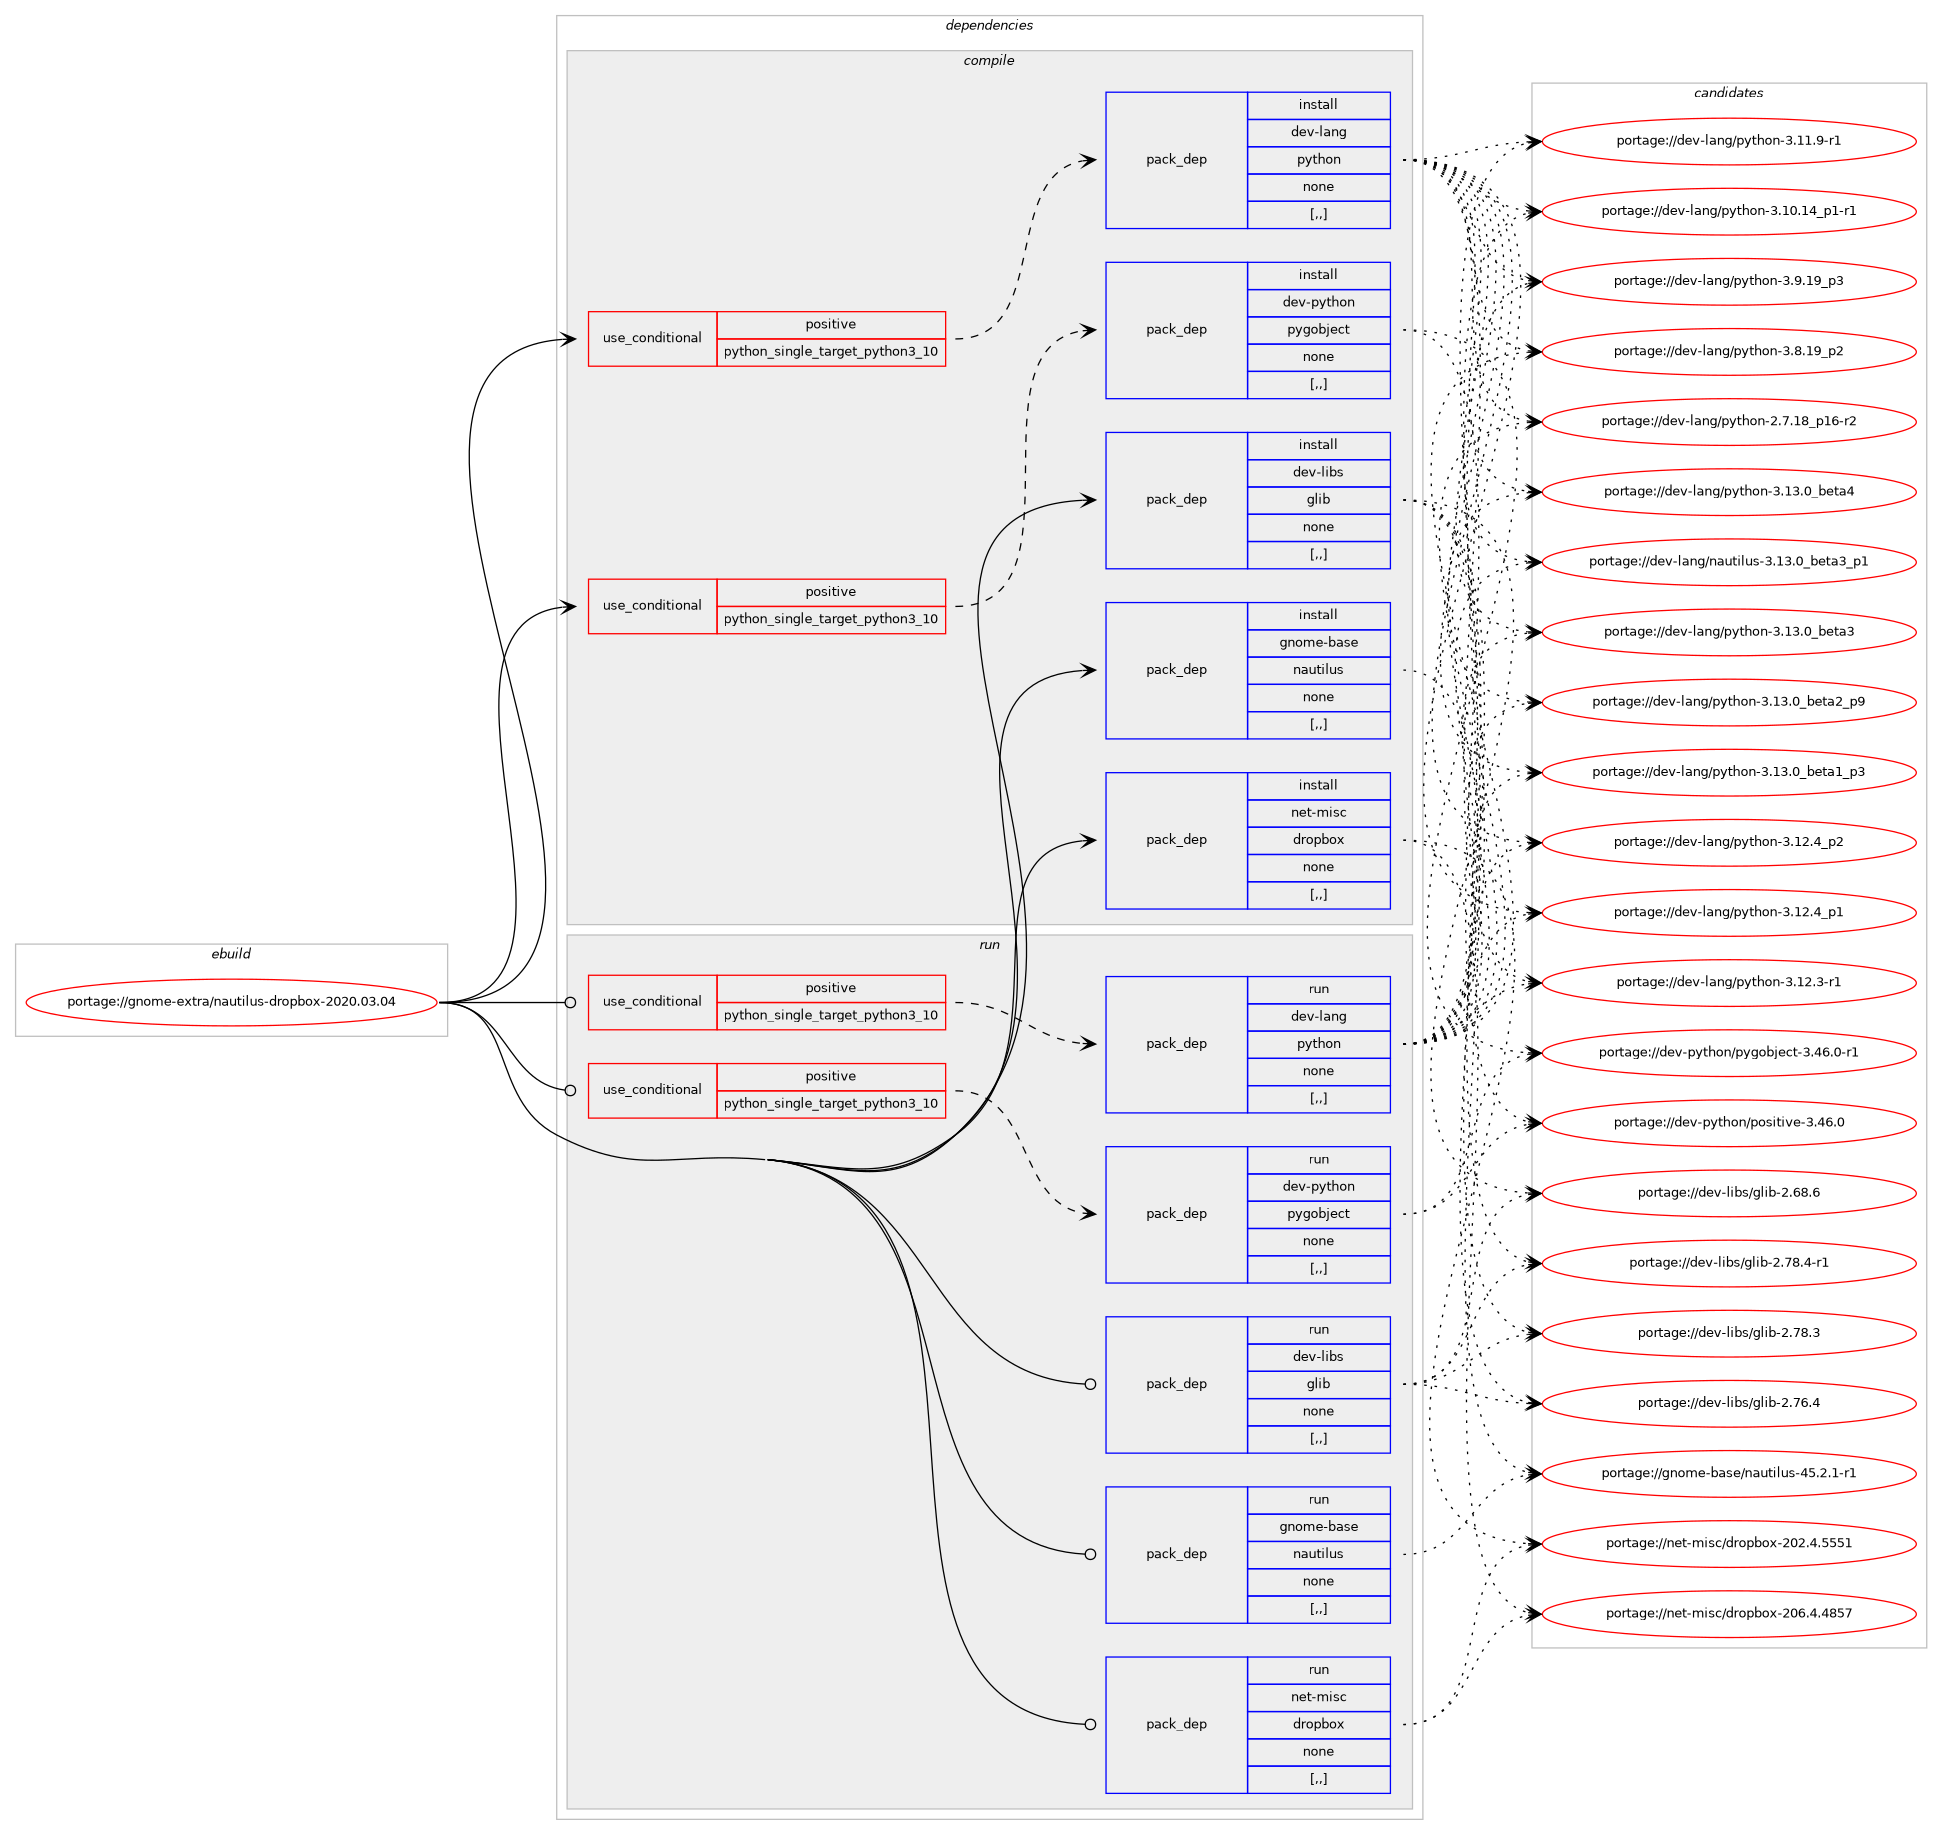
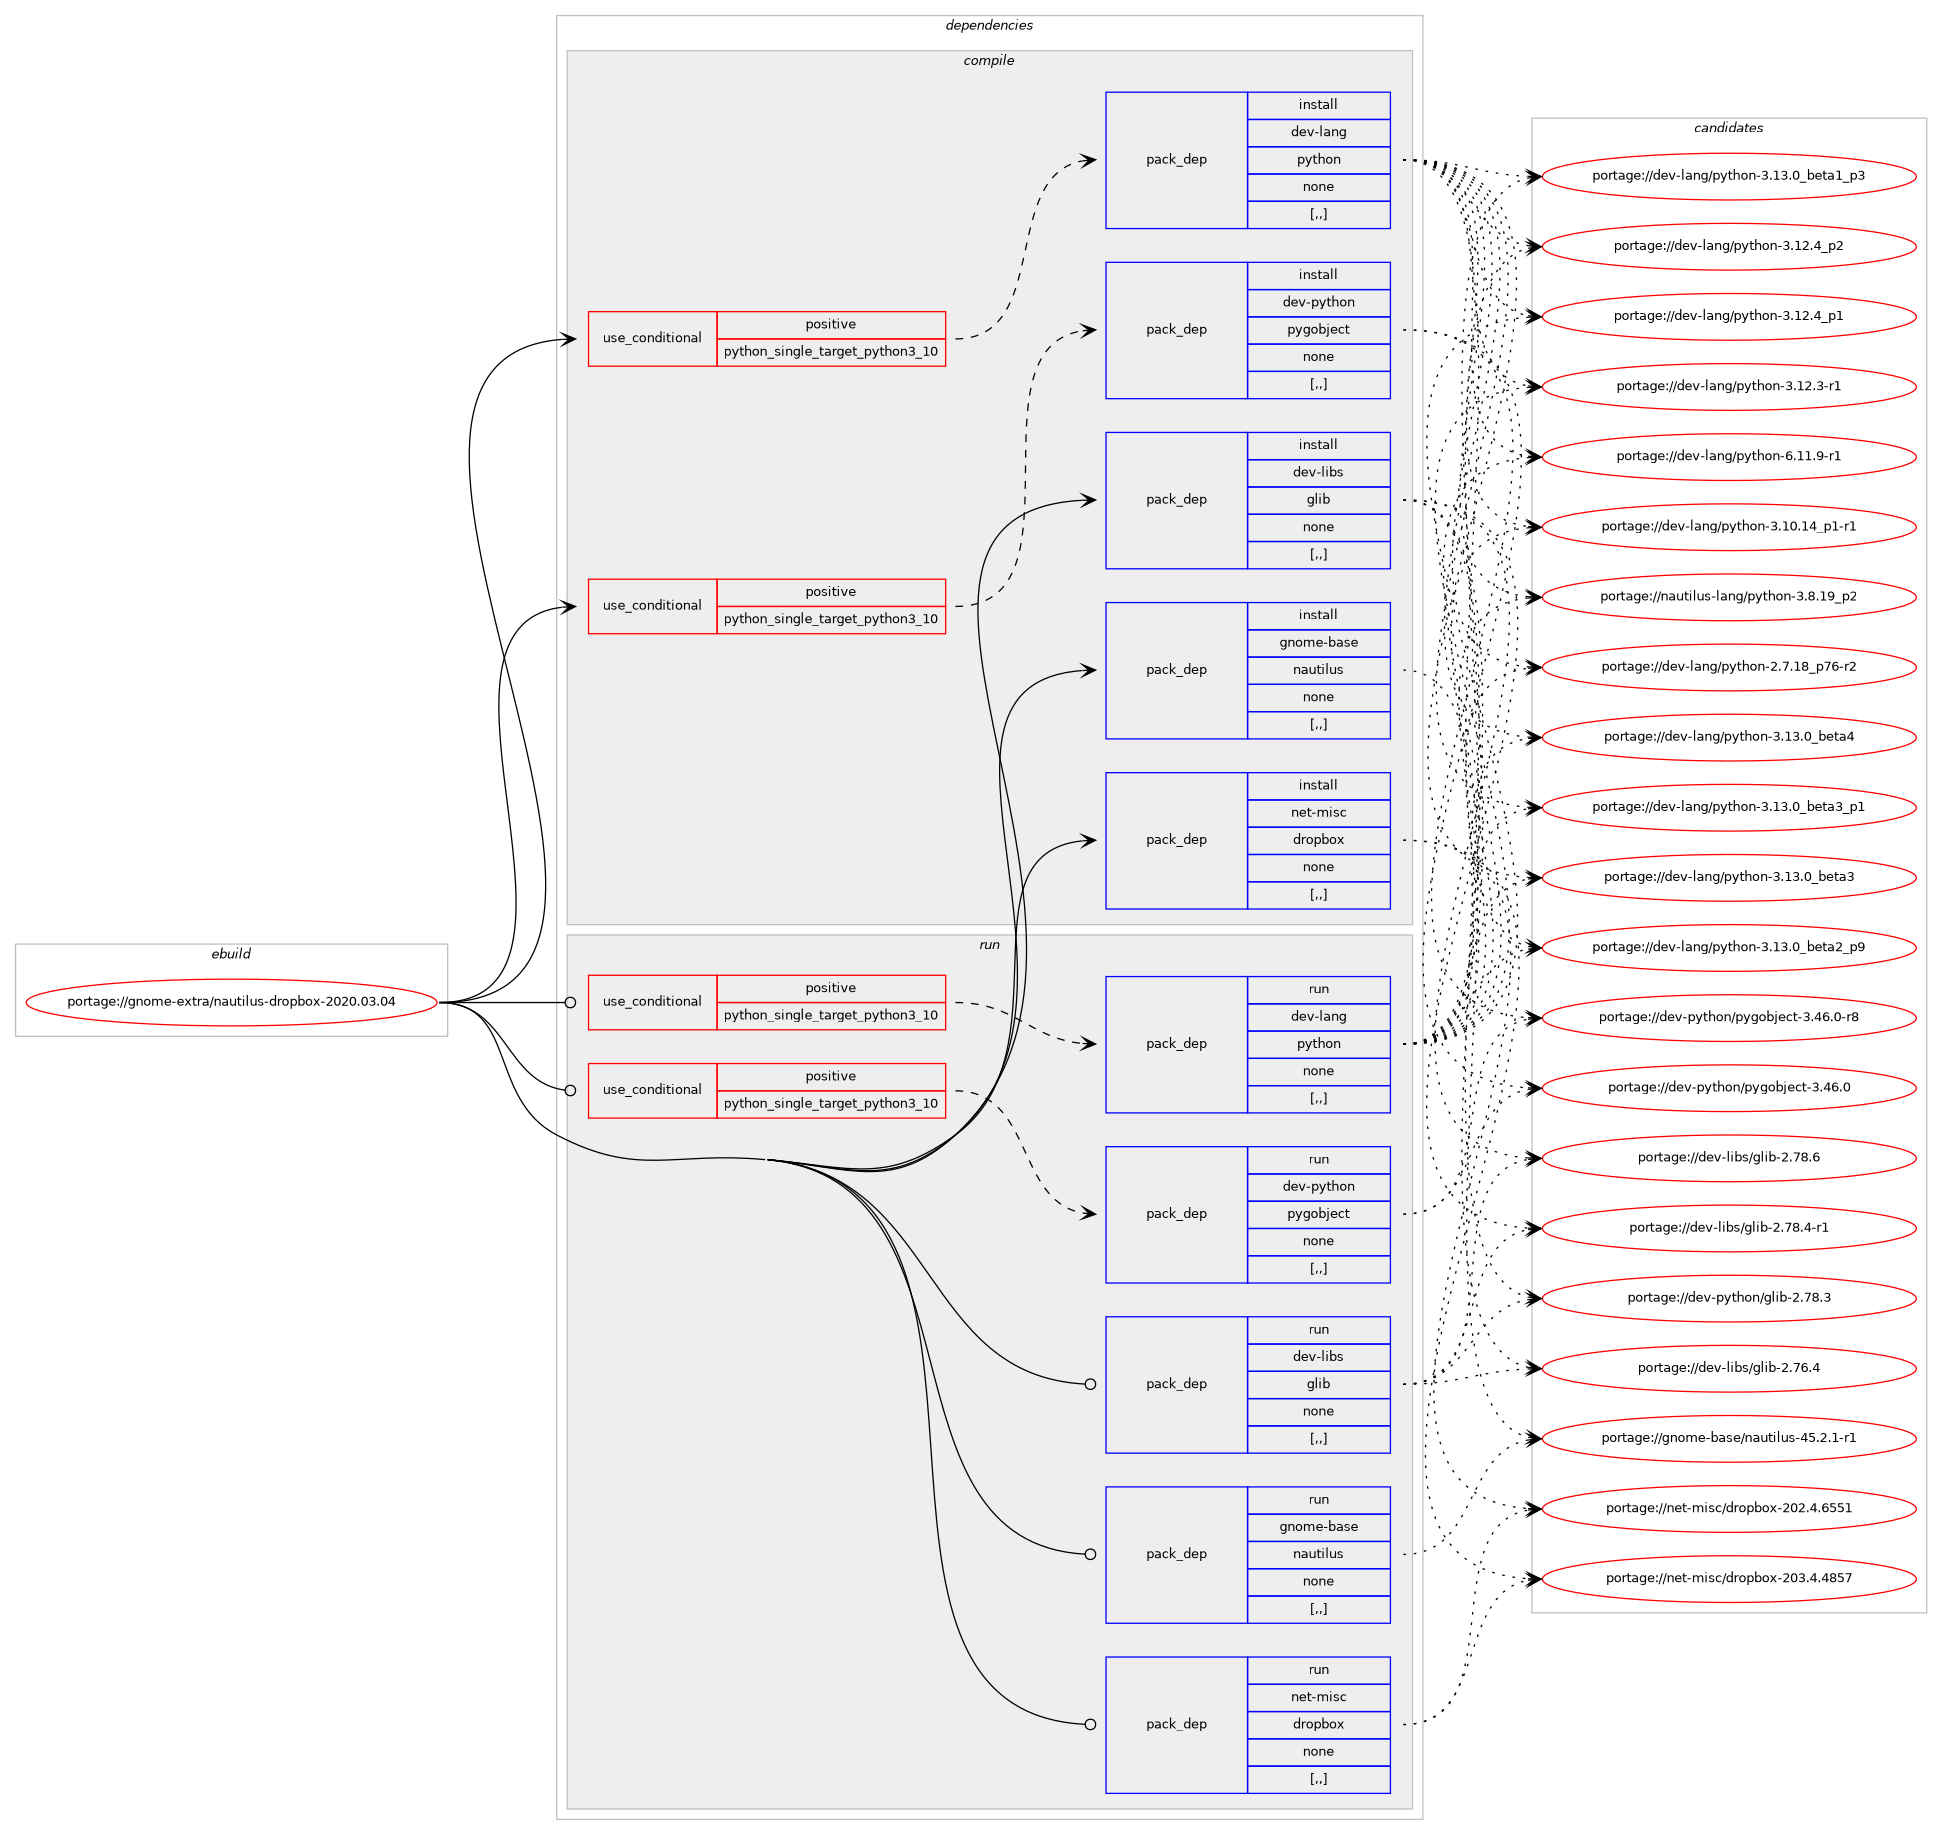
node "portage://dev-lang/python-3.11.9-r1": label "portage://dev-lang/python-3.11.9-r1" -> "portage://dev-lang/python-6.11.9-r1"
node "portage://dev-lang/python-3.9.19_p3": removed
node "portage://dev-lang/python-3.8.19_p2": label "portage://dev-lang/python-3.8.19_p2" -> "portage://nautilus-lang/python-3.8.19_p2"
node "portage://dev-lang/python-2.7.18_p16-r2": label "portage://dev-lang/python-2.7.18_p16-r2" -> "portage://dev-lang/python-2.7.18_p76-r2"
node "portage://dev-lang/nautilus-3.13.0_beta3_p1": label "portage://dev-lang/nautilus-3.13.0_beta3_p1" -> "portage://dev-lang/python-3.13.0_beta3_p1"
node "portage://dev-python/pygobject-3.46.0-r1": label "portage://dev-python/pygobject-3.46.0-r1" -> "portage://dev-python/pygobject-3.46.0-r8"
node "portage://dev-python/positive-3.46.0": label "portage://dev-python/positive-3.46.0" -> "portage://dev-python/pygobject-3.46.0"
node "portage://dev-libs/glib-2.68.6": label "portage://dev-libs/glib-2.68.6" -> "portage://dev-libs/glib-2.78.6"
node "portage://dev-libs/glib-2.78.3": label "portage://dev-libs/glib-2.78.3" -> "portage://dev-python/glib-2.78.3"
node "portage://net-misc/dropbox-202.4.5551": label "portage://net-misc/dropbox-202.4.5551" -> "portage://net-misc/dropbox-202.4.6551"
node "portage://net-misc/dropbox-206.4.4857": label "portage://net-misc/dropbox-206.4.4857" -> "portage://net-misc/dropbox-203.4.4857"
